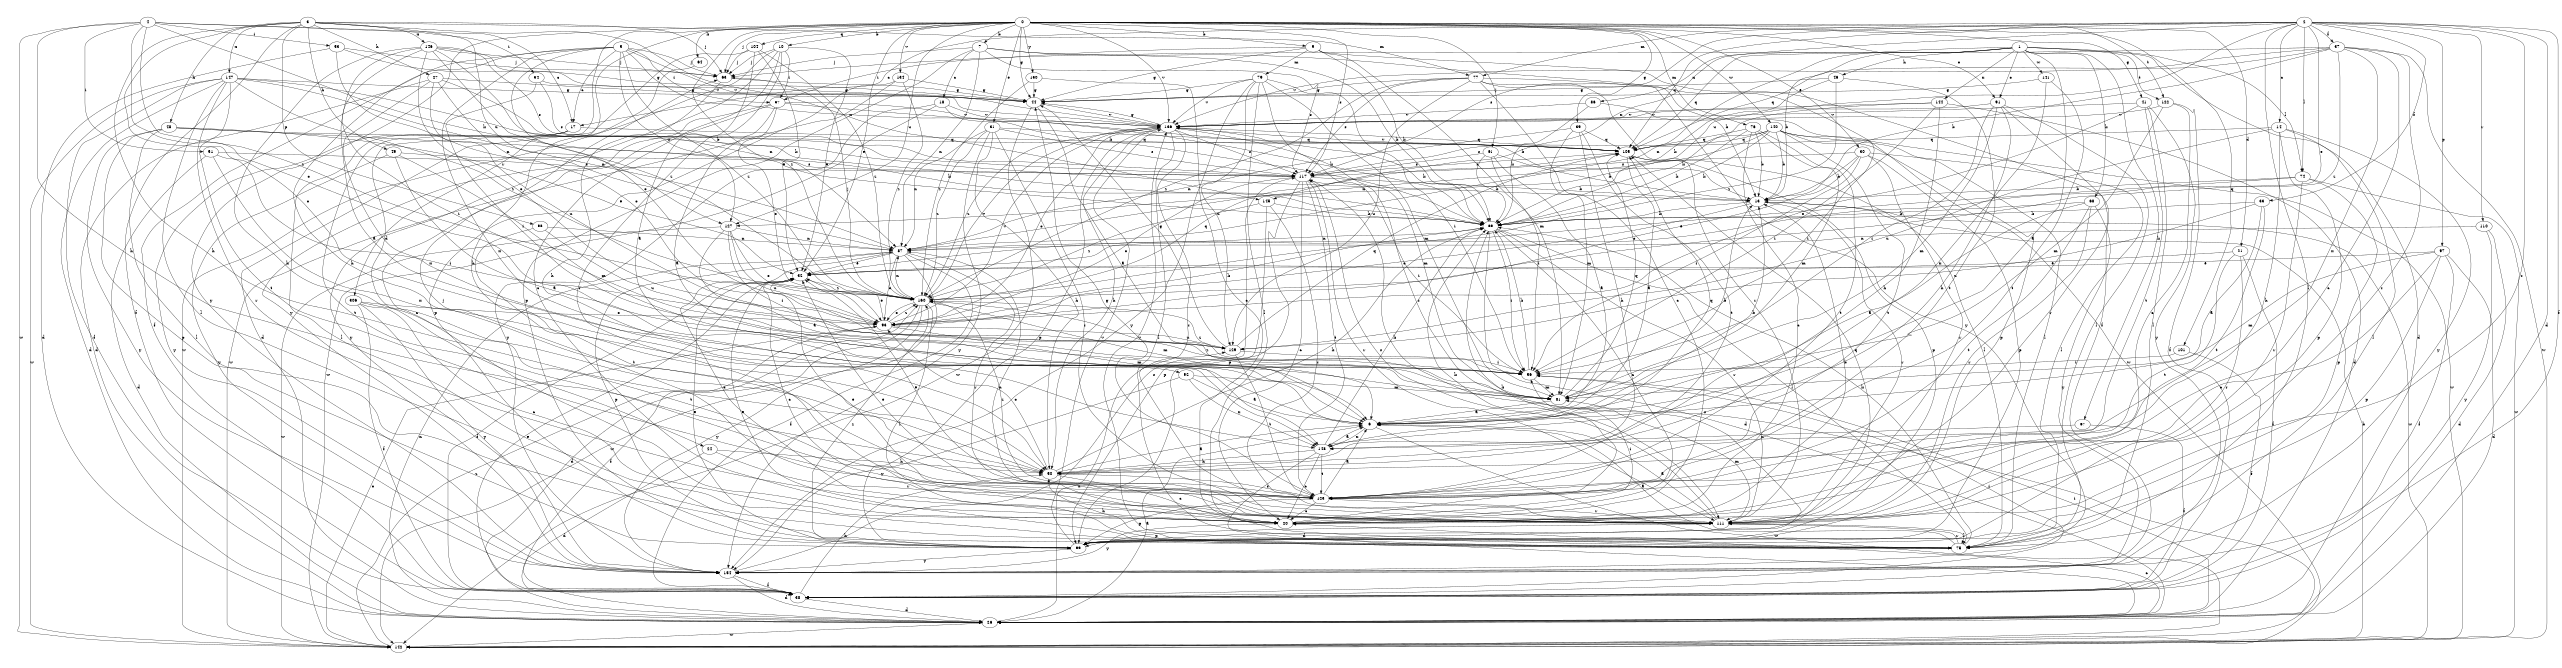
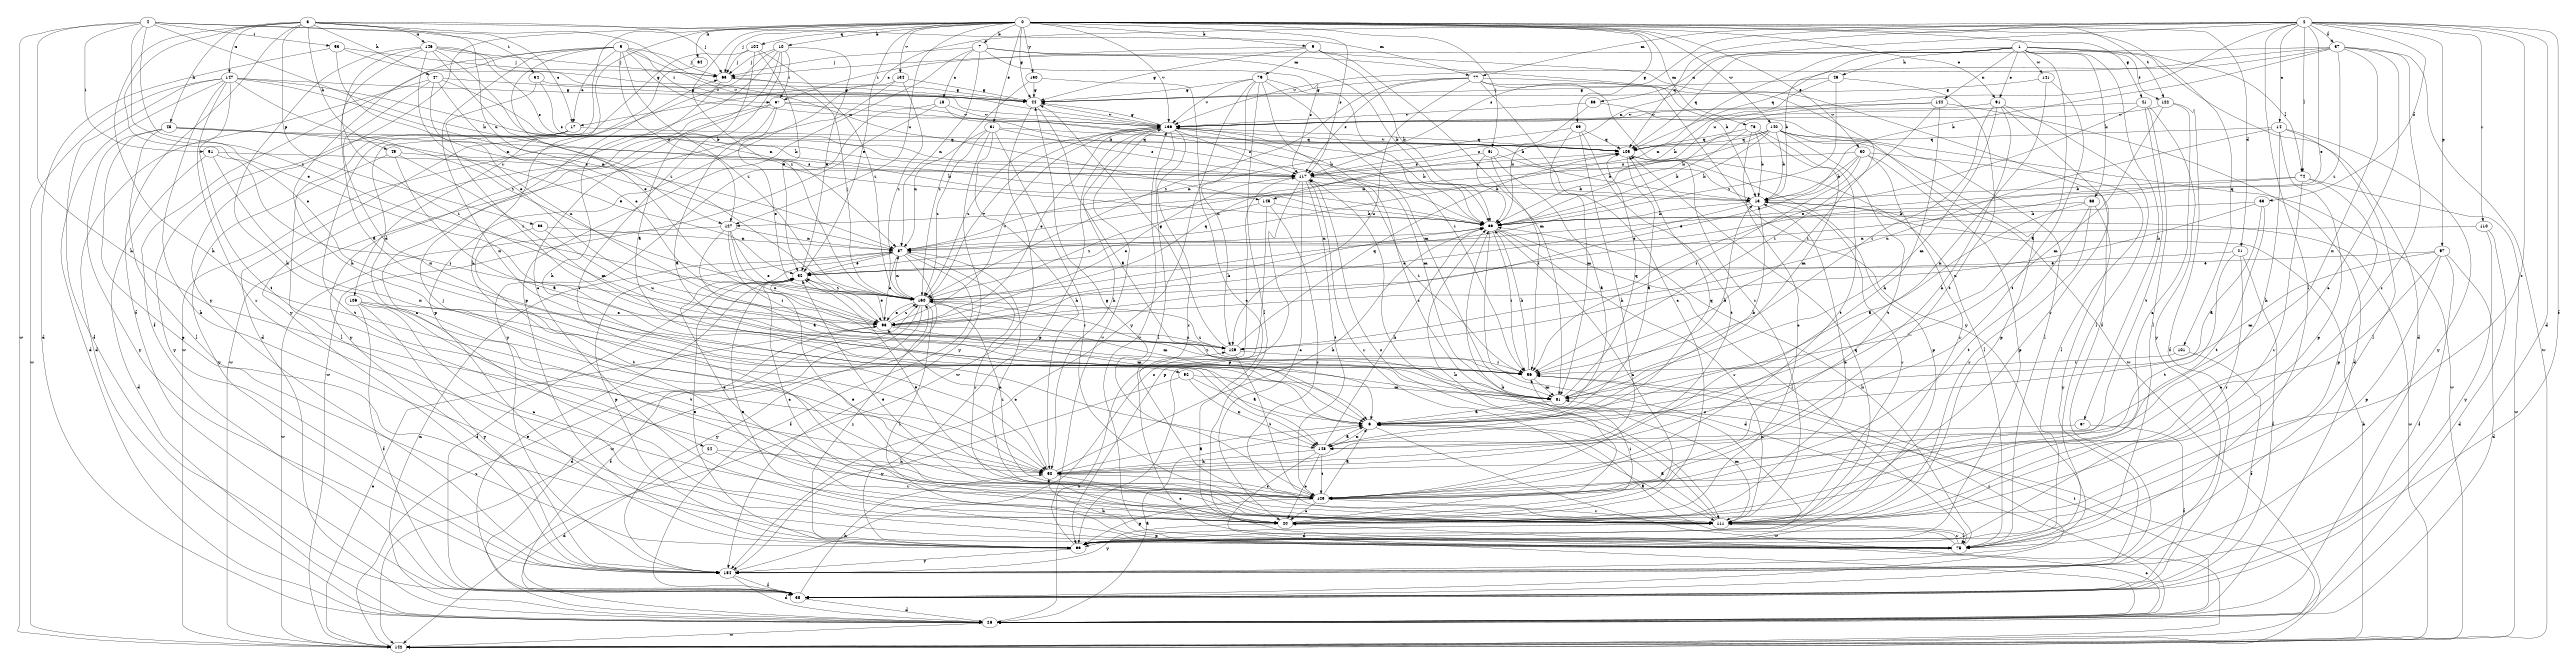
node "27": label "27" -> "47"
node "306": label "306" -> "106"
edge "147" -> "75": label "l" -> "b"
